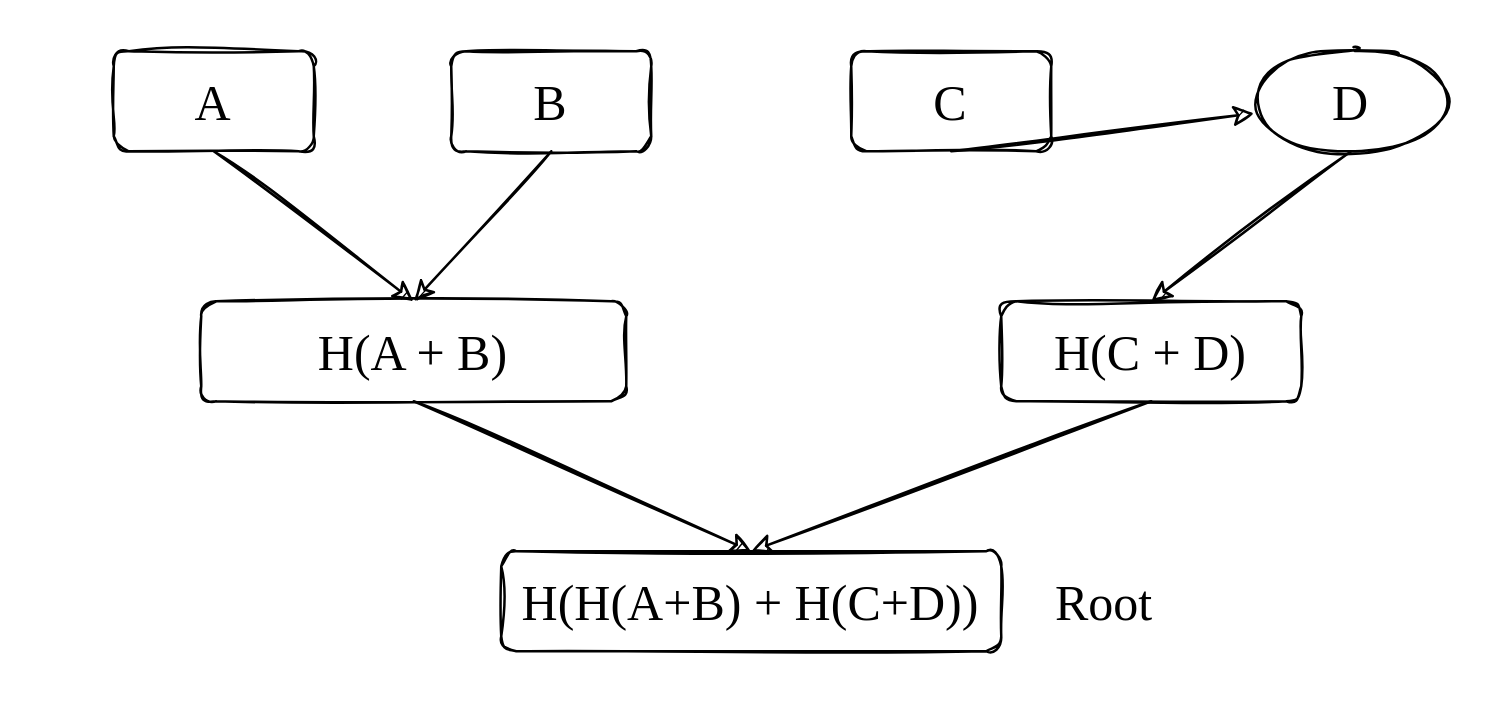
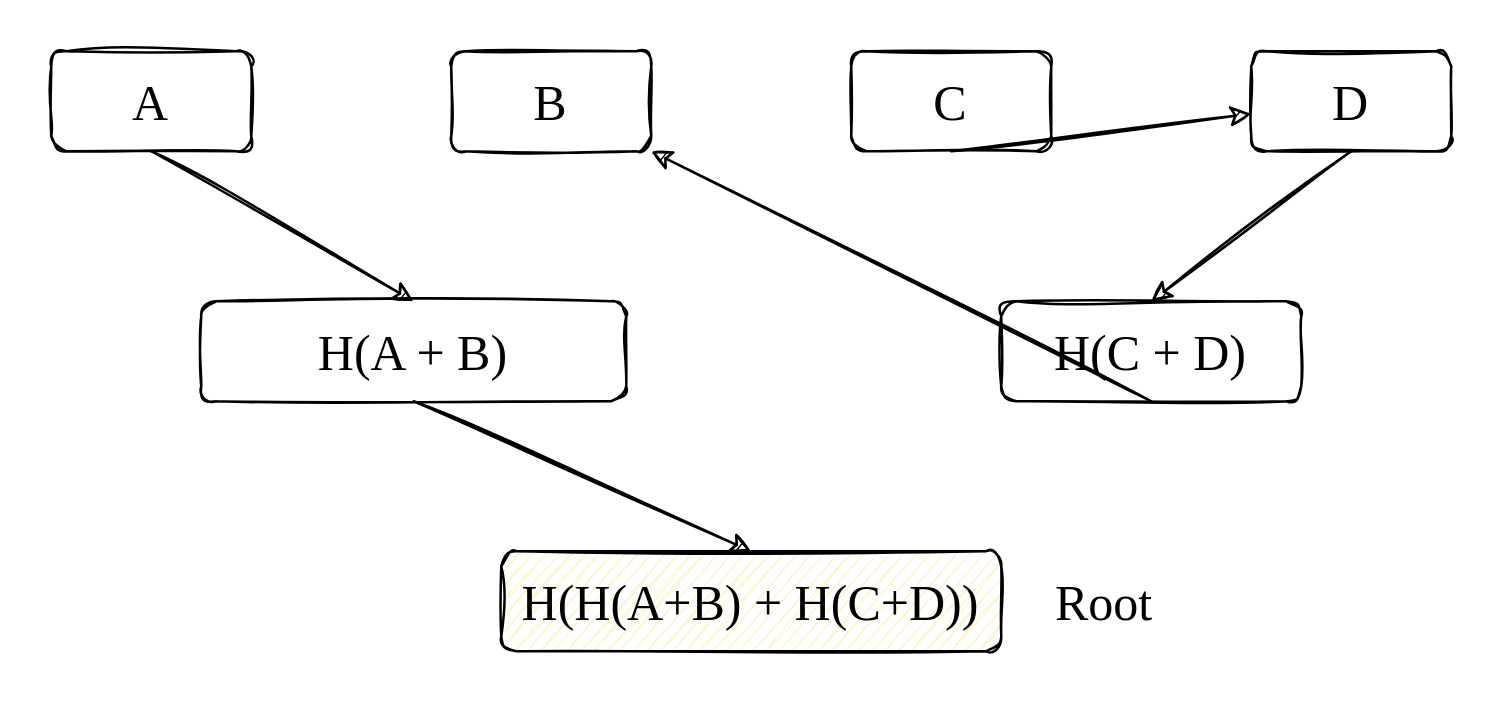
node "A": moved (214, 101) -> (151, 101)
node "D": shape ellipse -> rounded rectangle
edge "B" -> "H(A + B)": removed
edge "H(C + D)" -> "H(H(A+B) + H(C+D))": now "H(C + D)" -> "B"
node "H(H(A+B) + H(C+D))": fillcolor #ffffff -> #fff2cc
